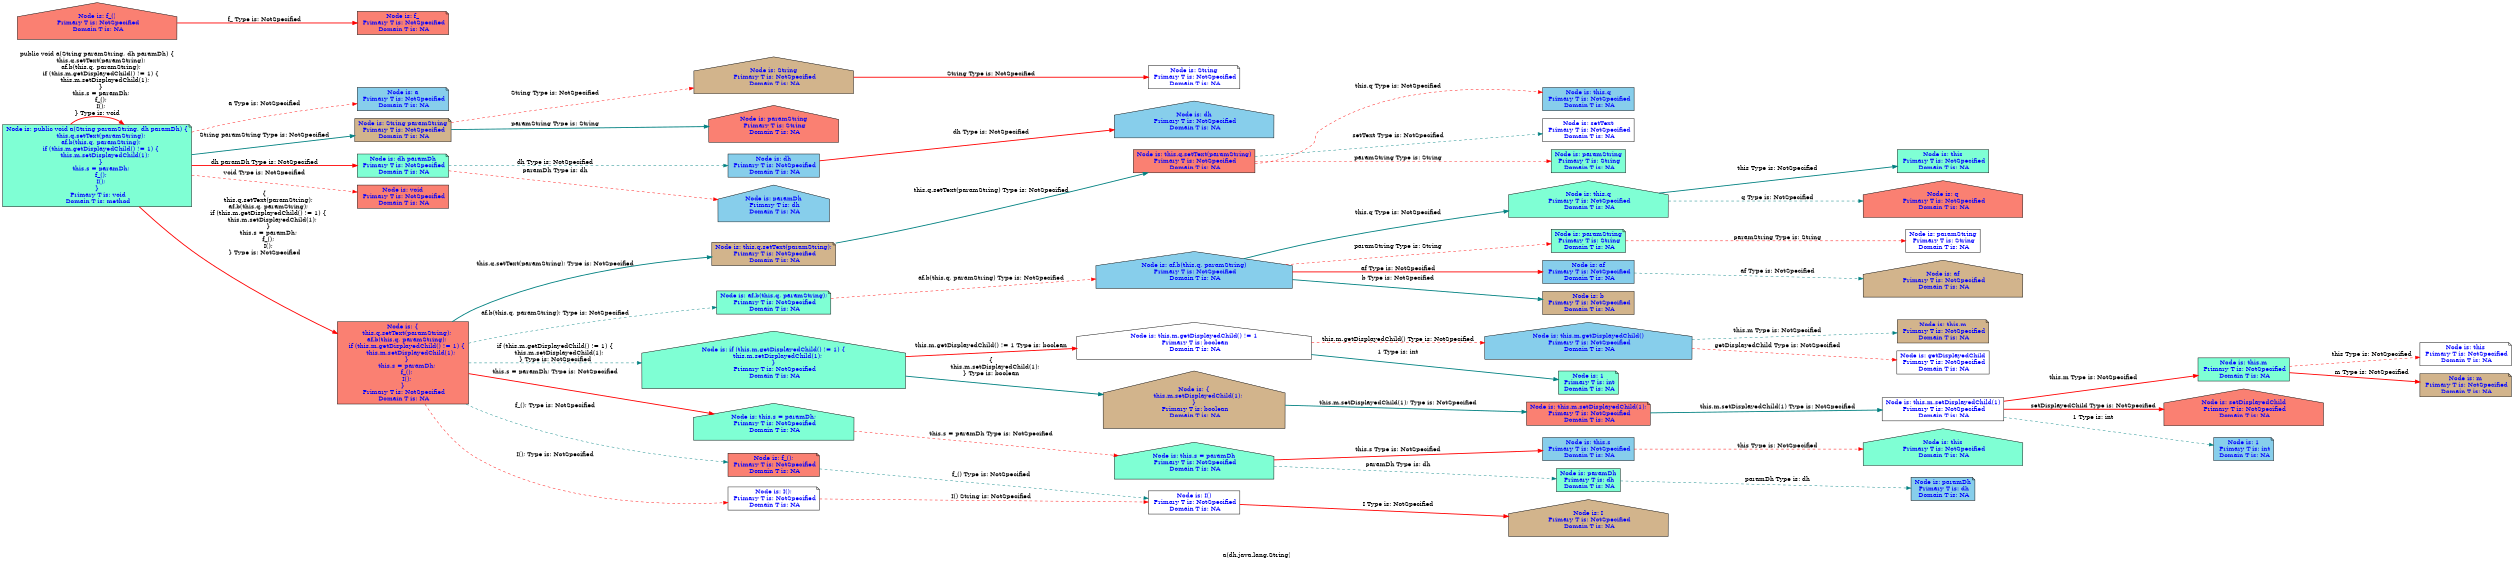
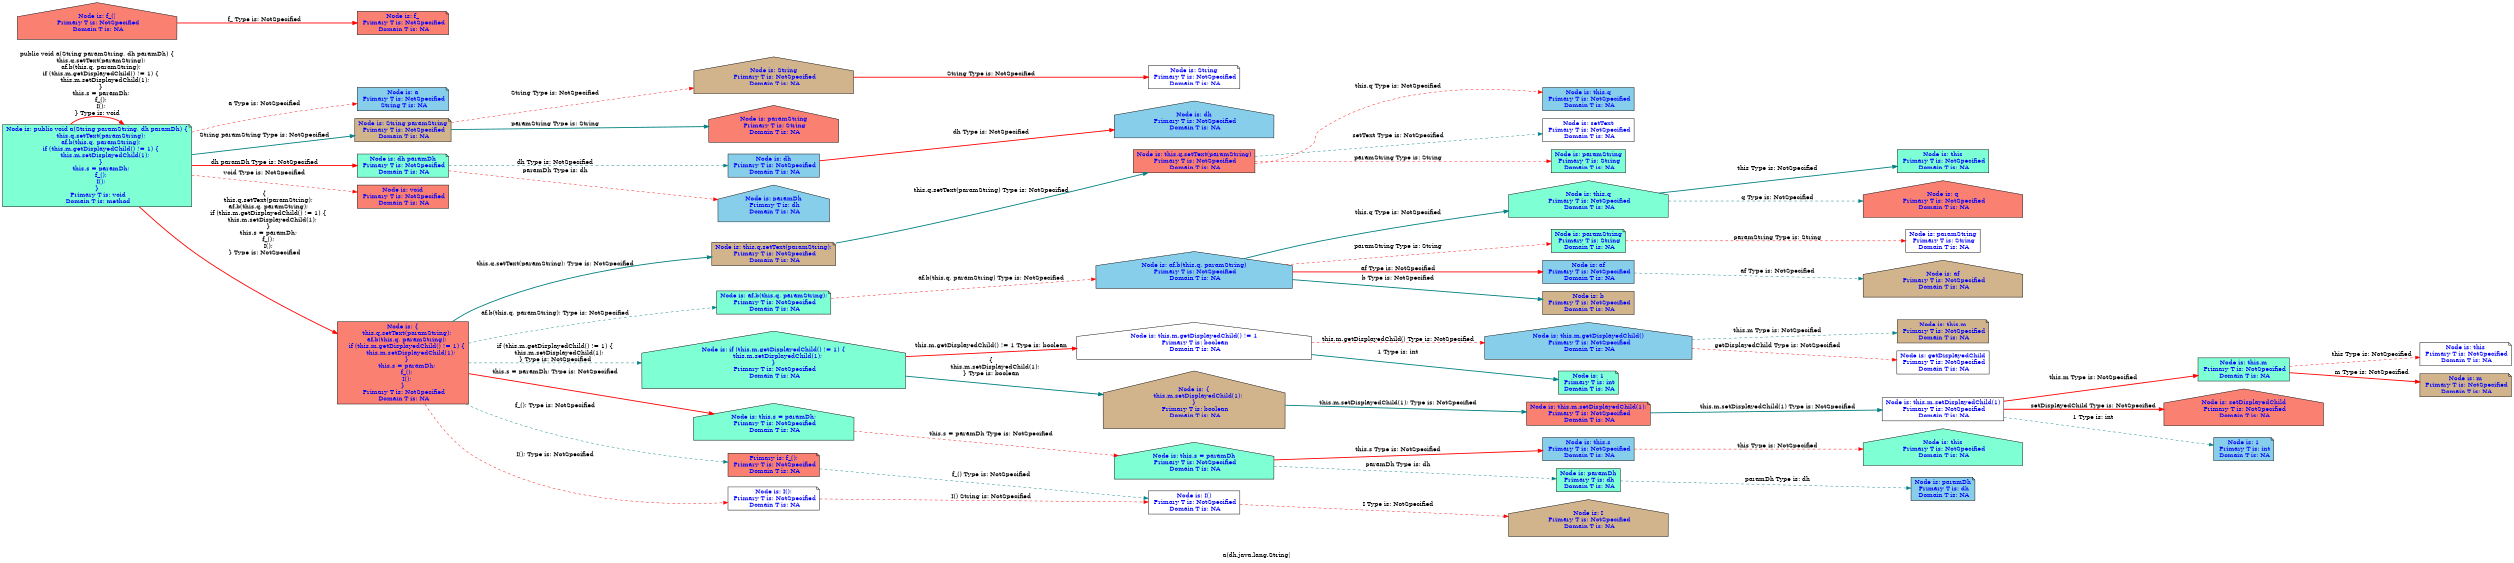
node "Node is: a Primary T is: NotSpecified Domain T is: NA": label "Node is: a Primary T is: NotSpecified Domain T is: NA" -> "Node is: a Primary T is: NotSpecified String T is: NA"
node "Node is: f_(); Primary T is: NotSpecified Domain T is: NA": label "Node is: f_(); Primary T is: NotSpecified Domain T is: NA" -> "Primary is: f_(); Primary T is: NotSpecified Domain T is: NA"
edge "Node is: I() Primary T is: NotSpecified Domain T is: NA" -> "Node is: I Primary T is: NotSpecified Domain T is: NA": style bold -> dashed
